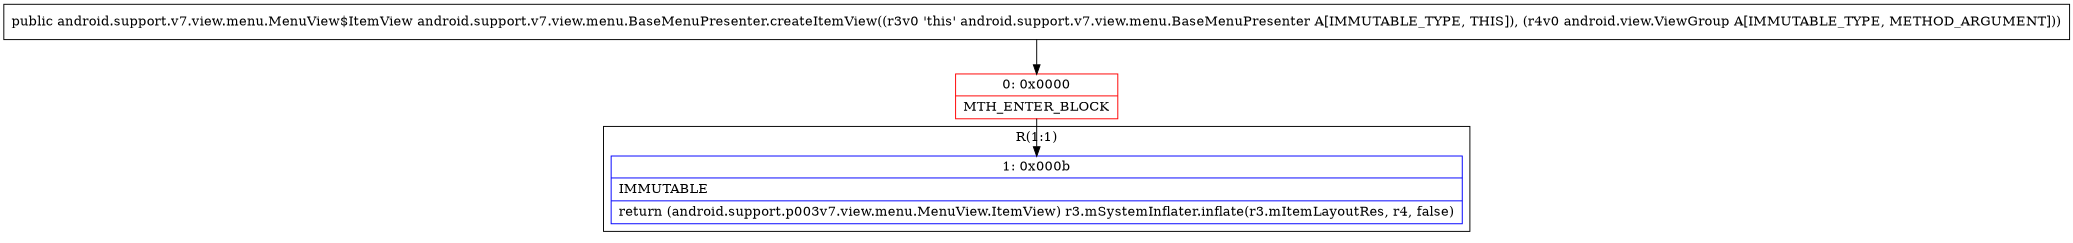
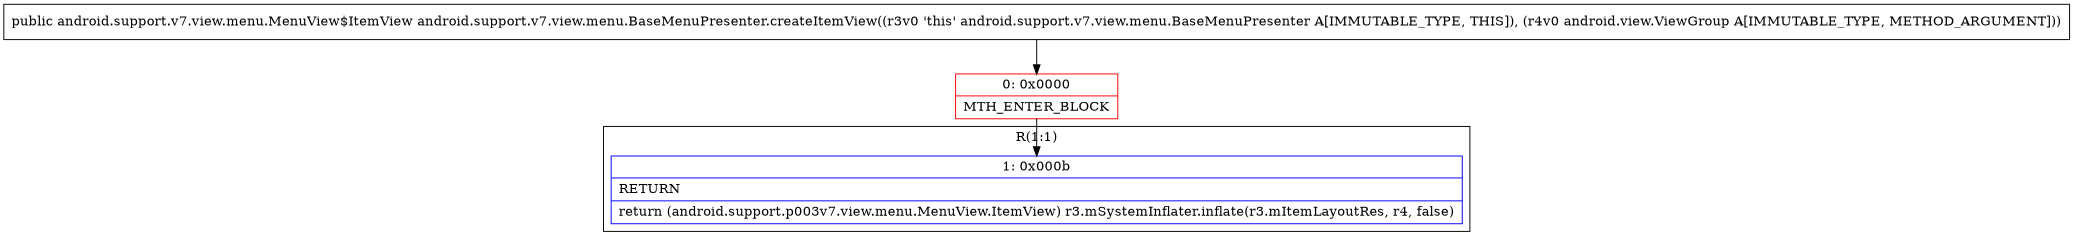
node "1: 0x000b": text "IMMUTABLE" -> "RETURN"
